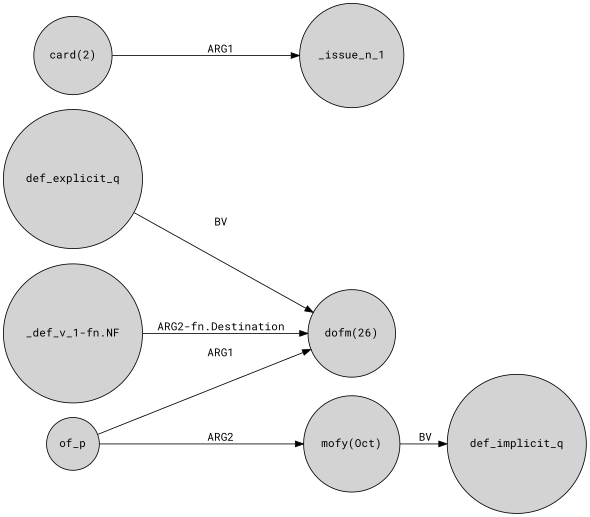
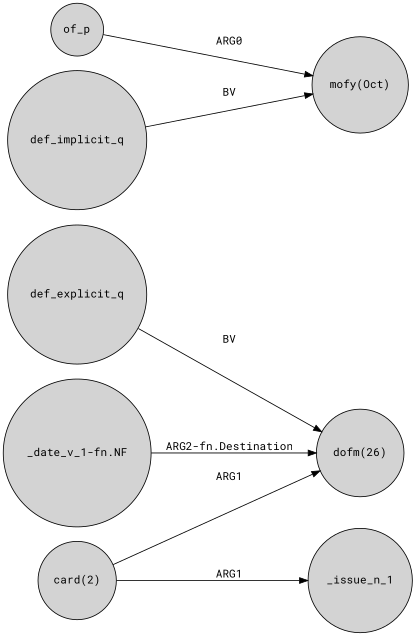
node "_def_v_1-fn.NF": label "_def_v_1-fn.NF" -> "_date_v_1-fn.NF"
edge "of_p" -> "dofm(26)": now "card(2)" -> "dofm(26)"
edge "of_p" -> "mofy(Oct)": label "ARG2" -> "ARG0"
edge "mofy(Oct)" -> "def_implicit_q": reversed
